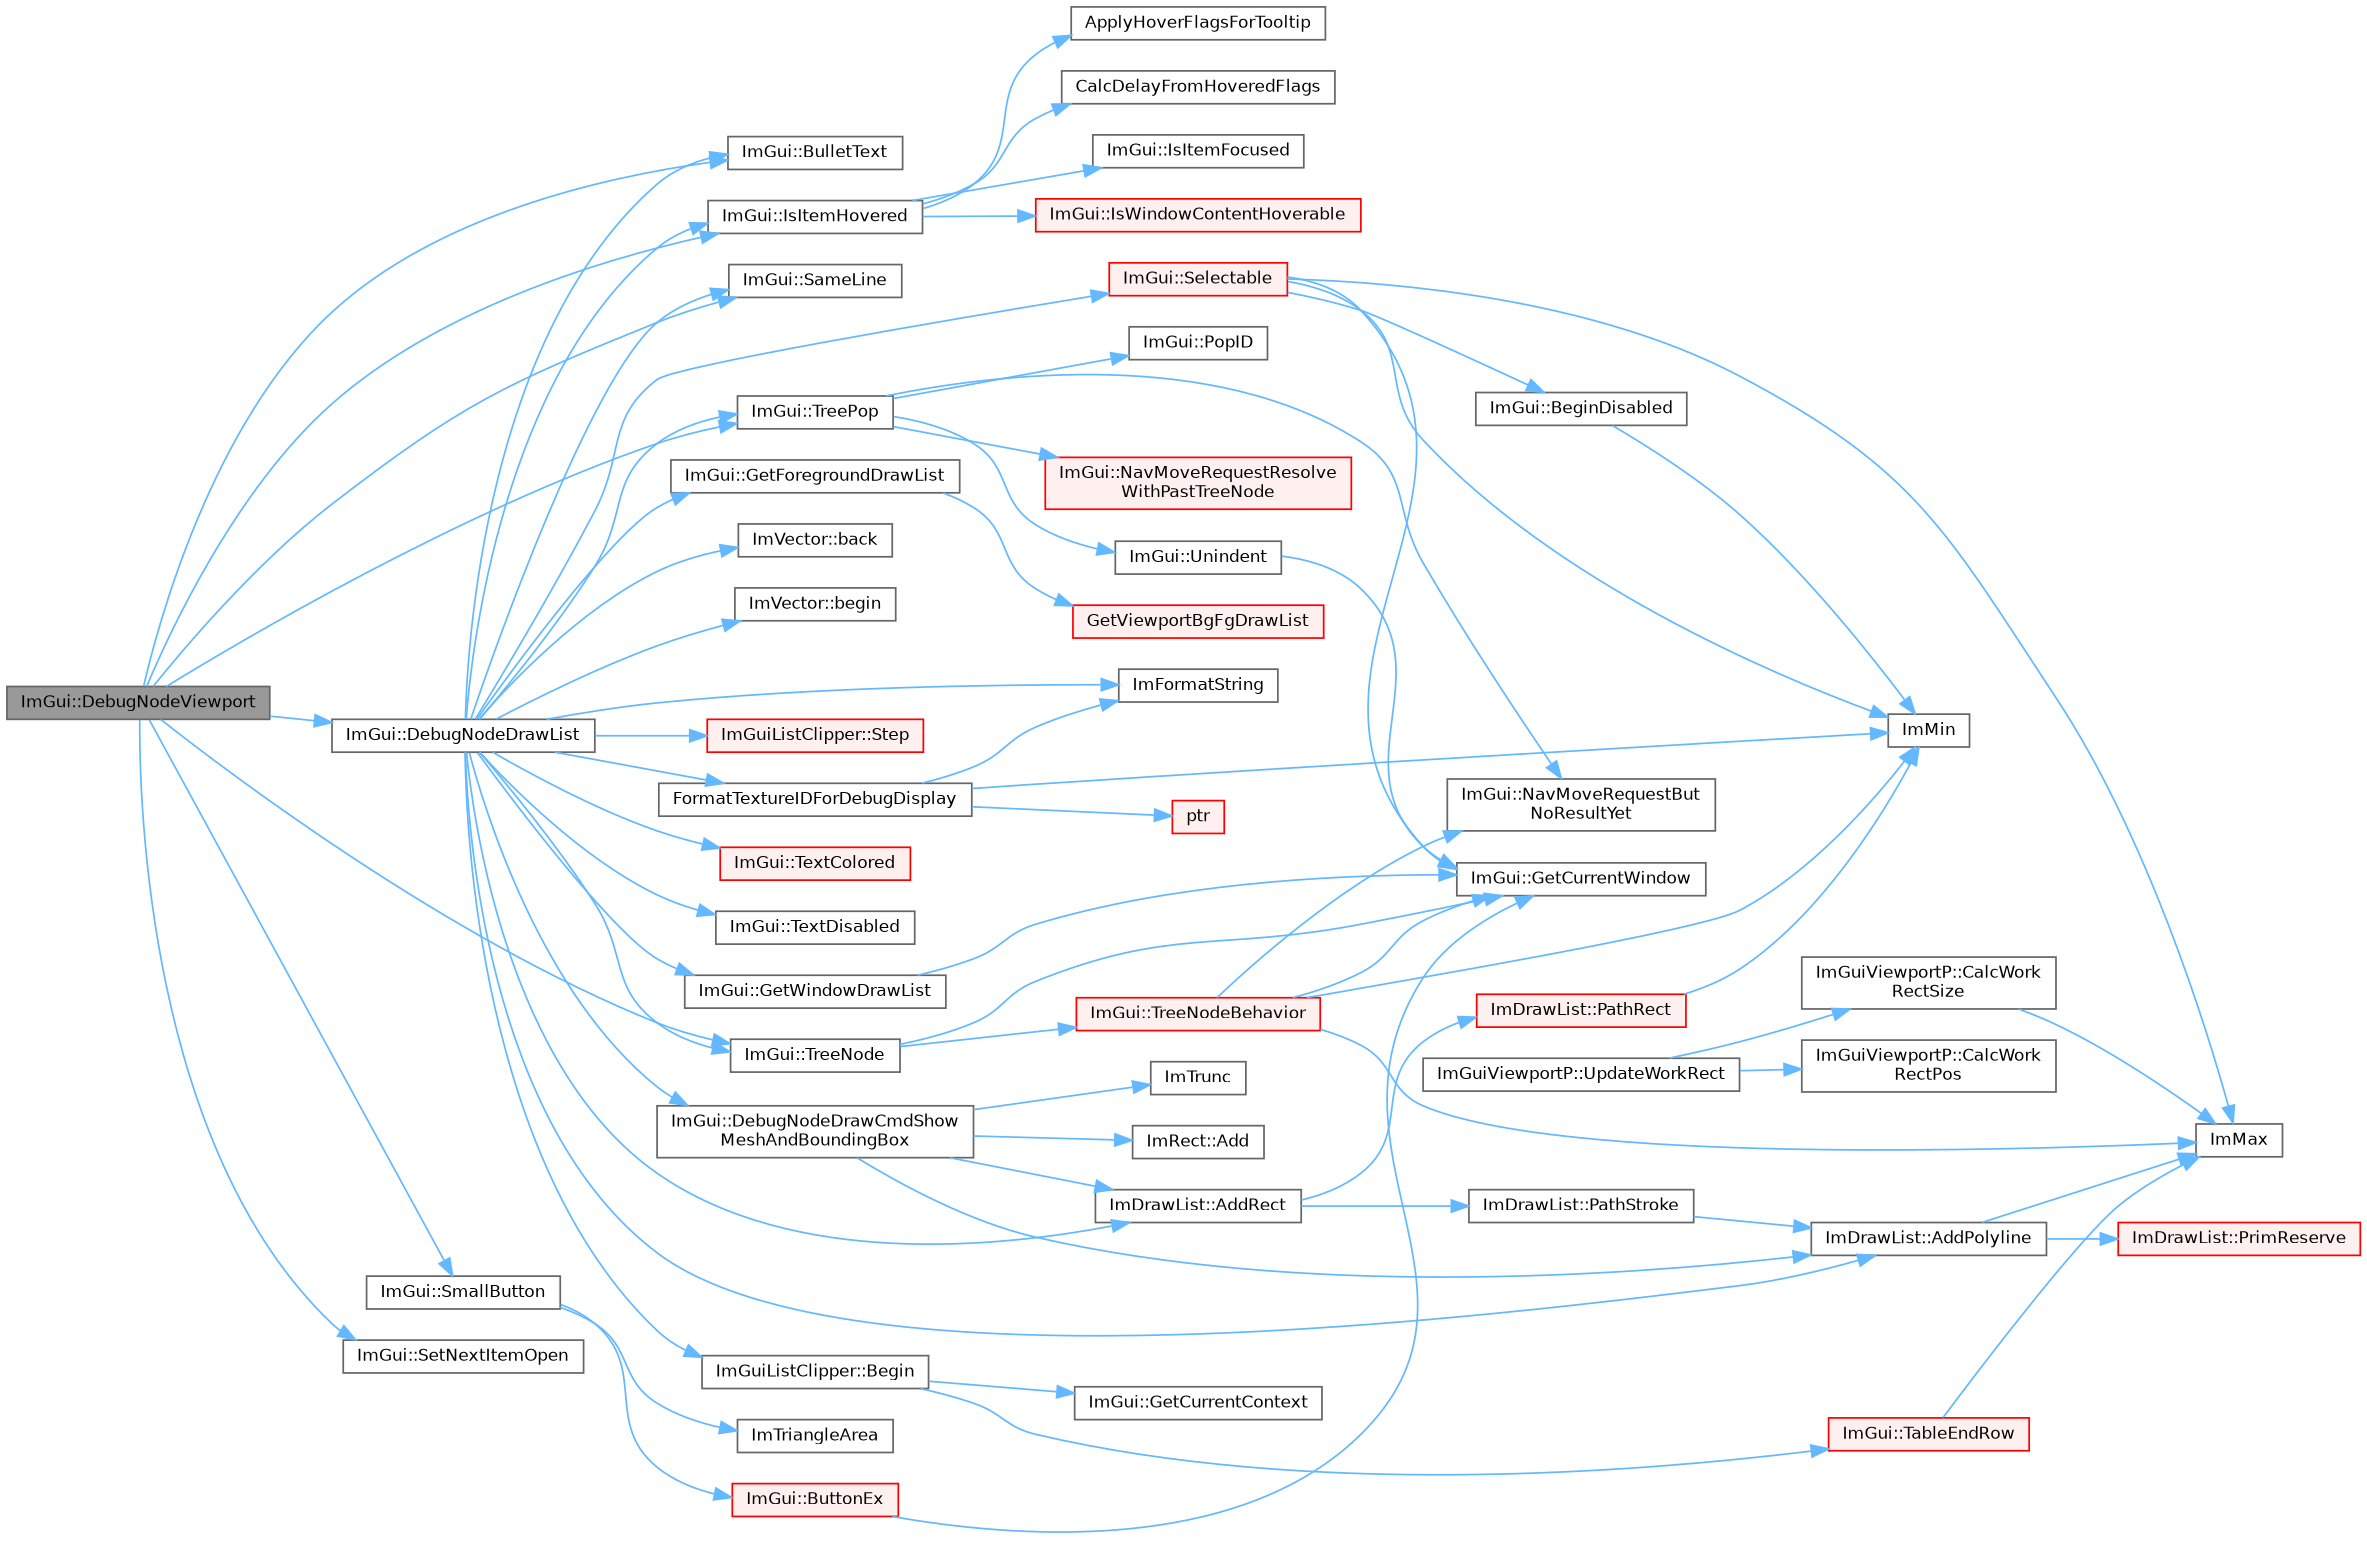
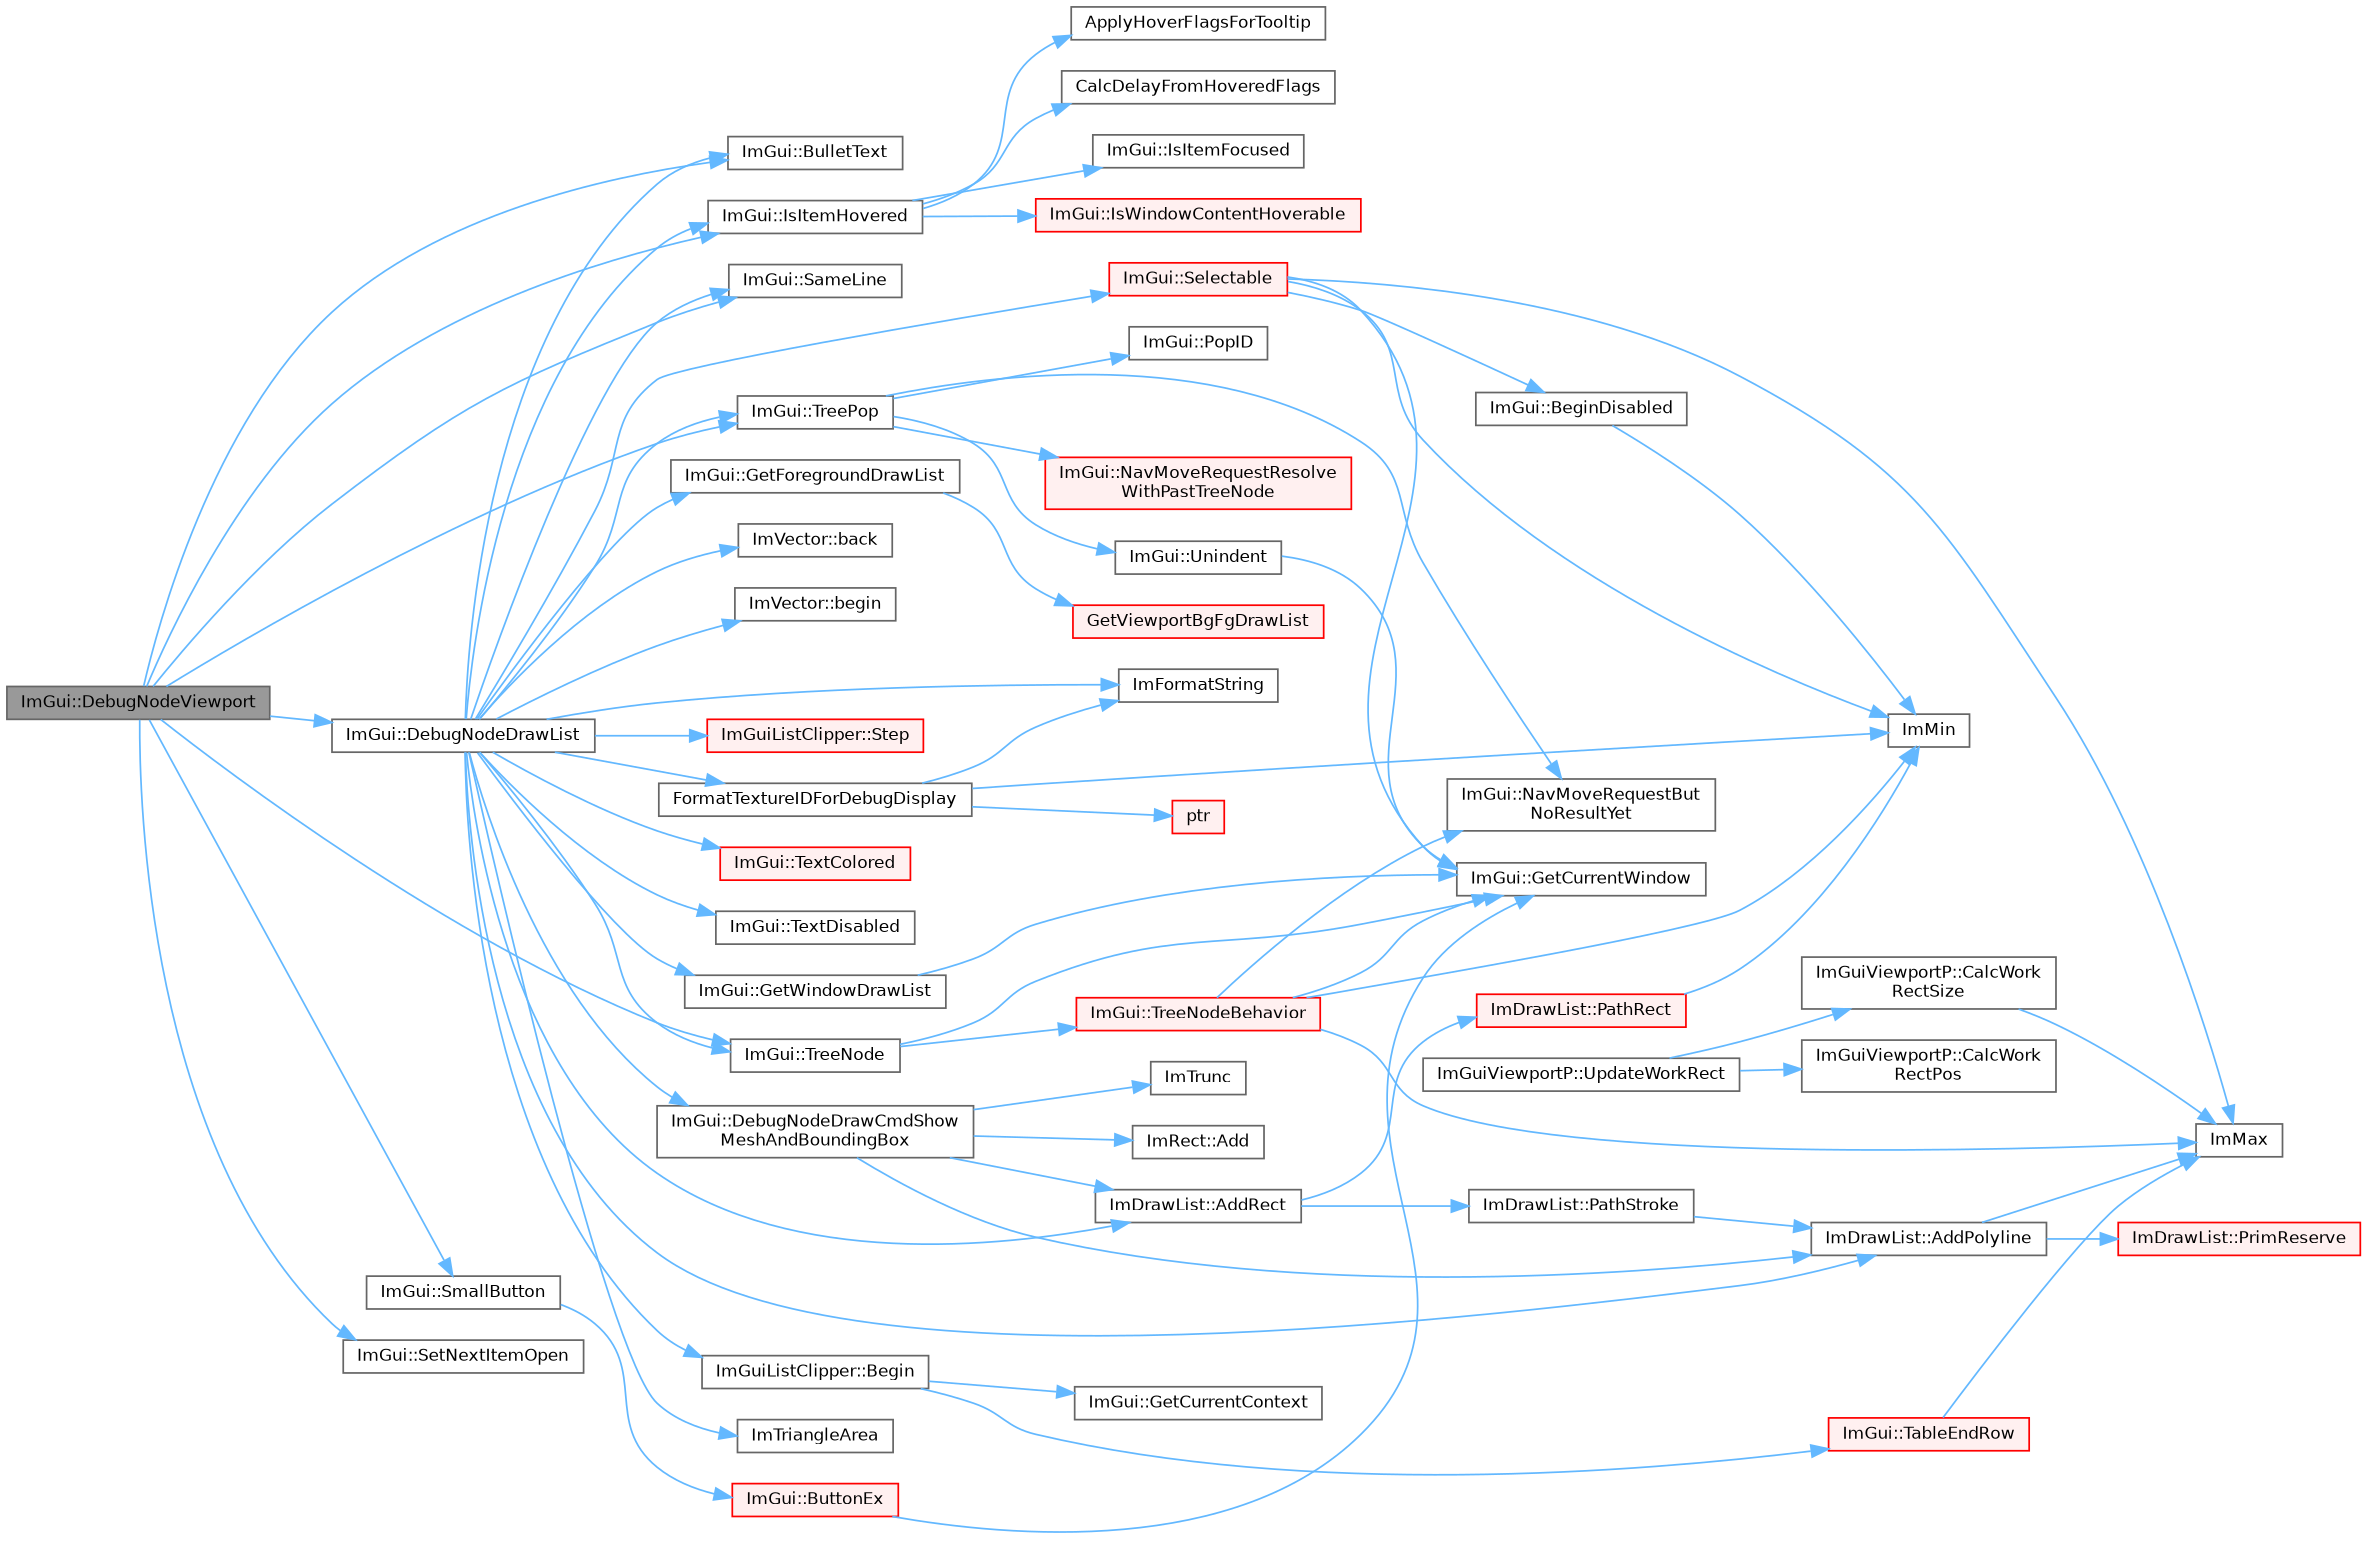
edge "ImGui::SmallButton" -> "ImTriangleArea": now "ImGui::DebugNodeDrawList" -> "ImTriangleArea"
